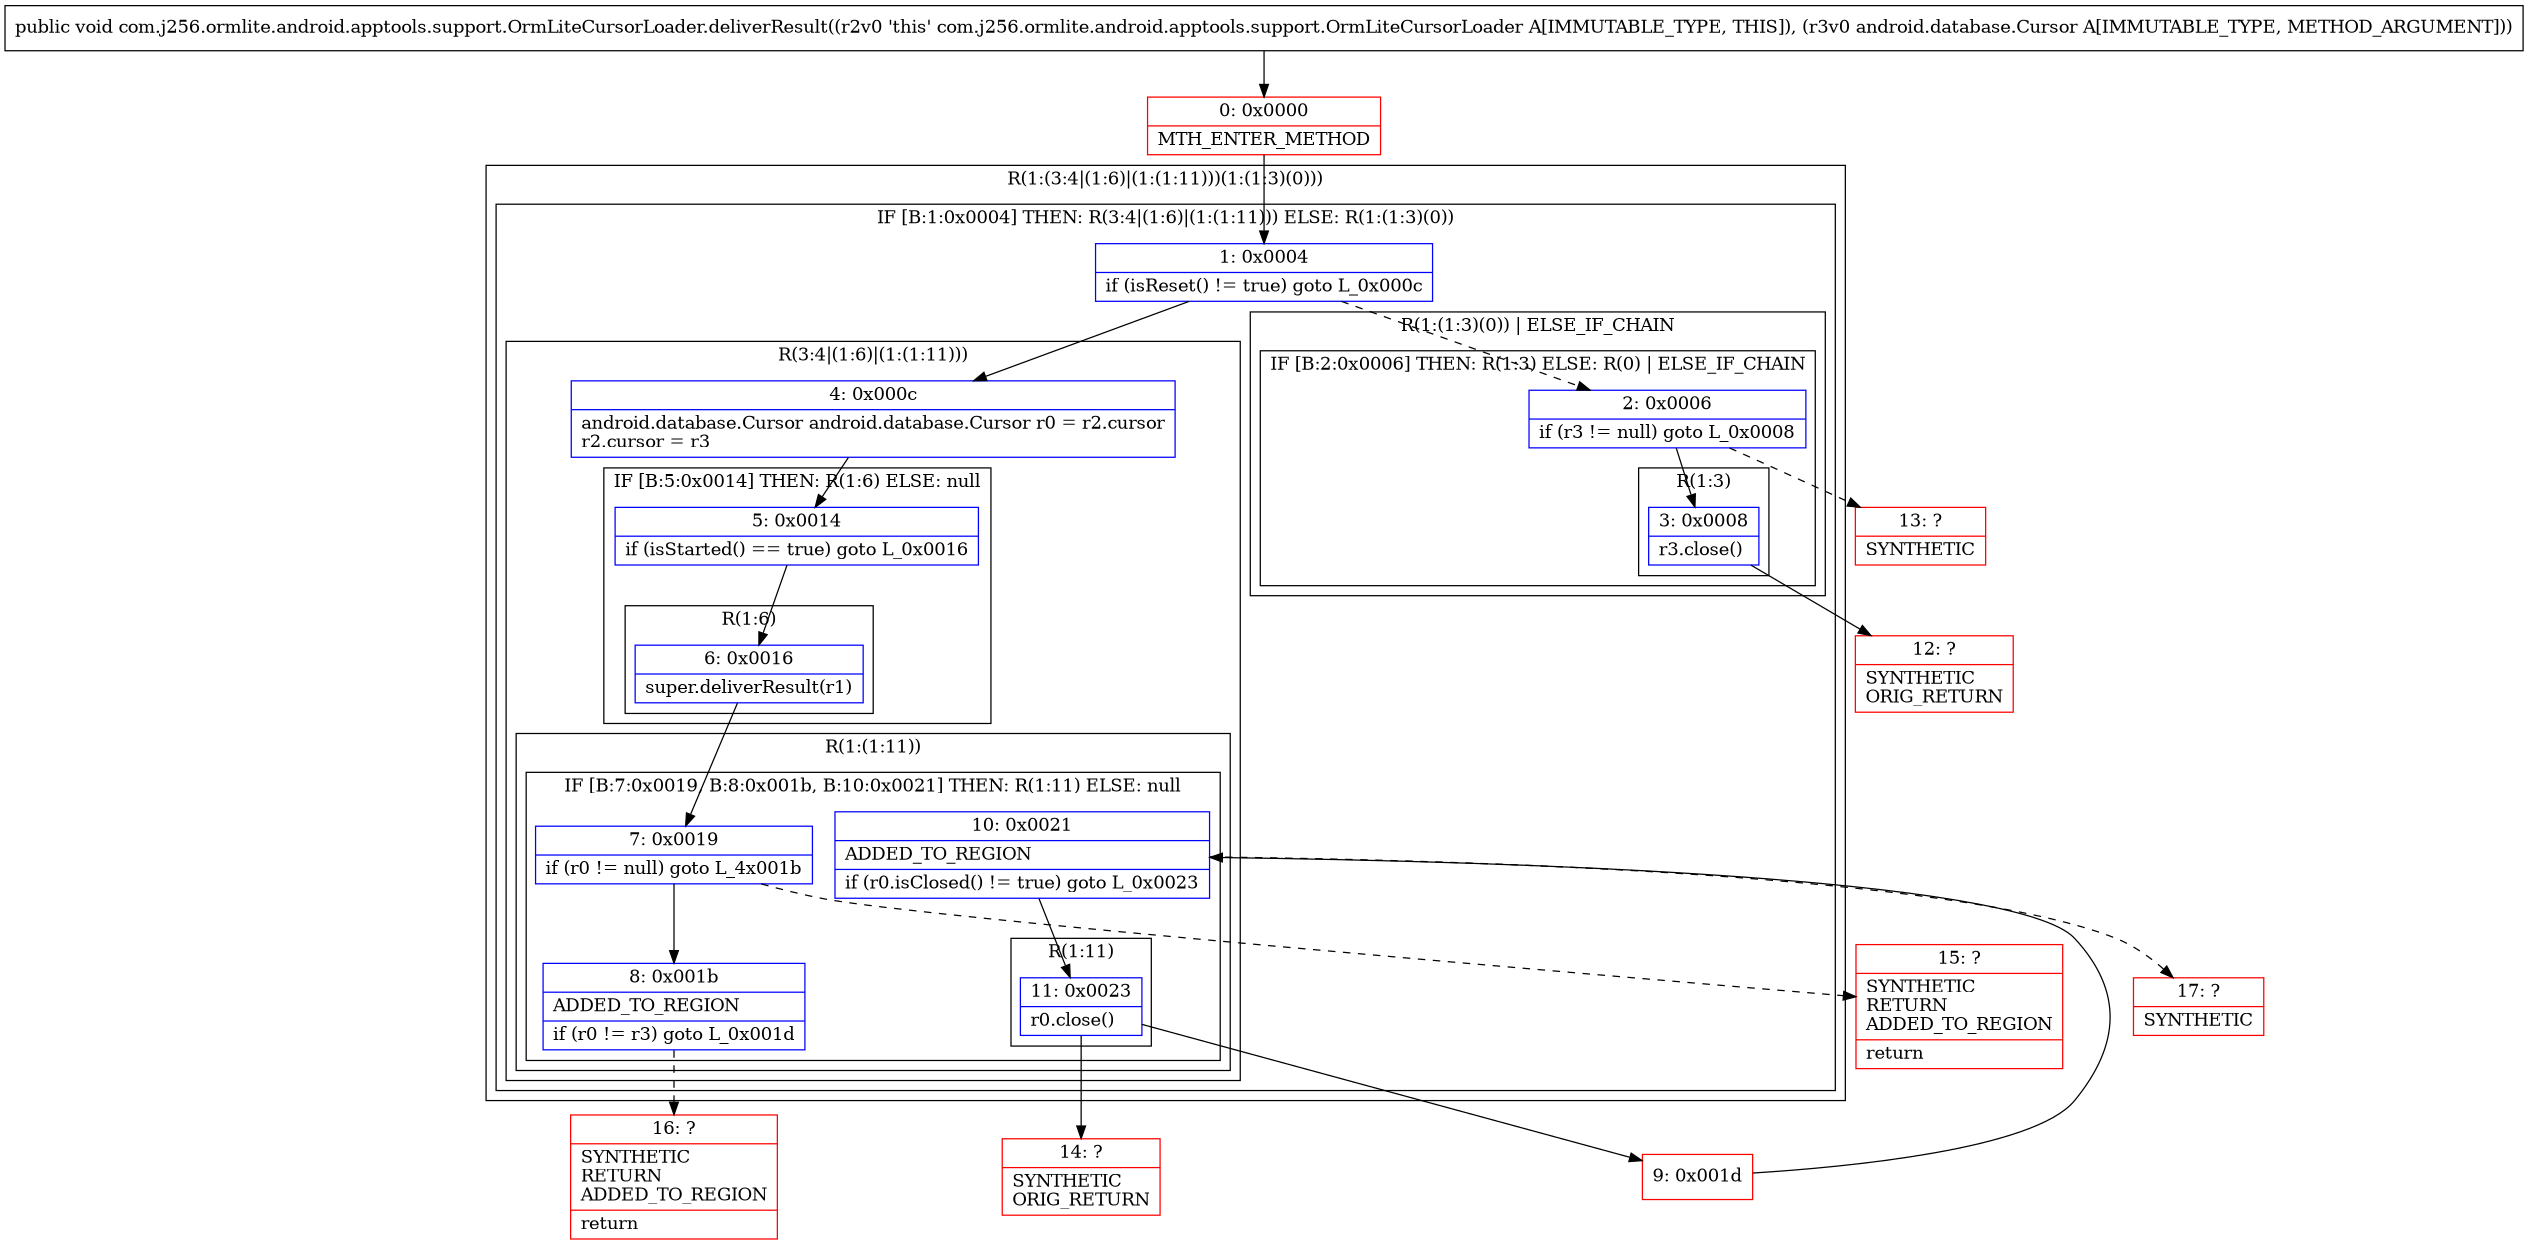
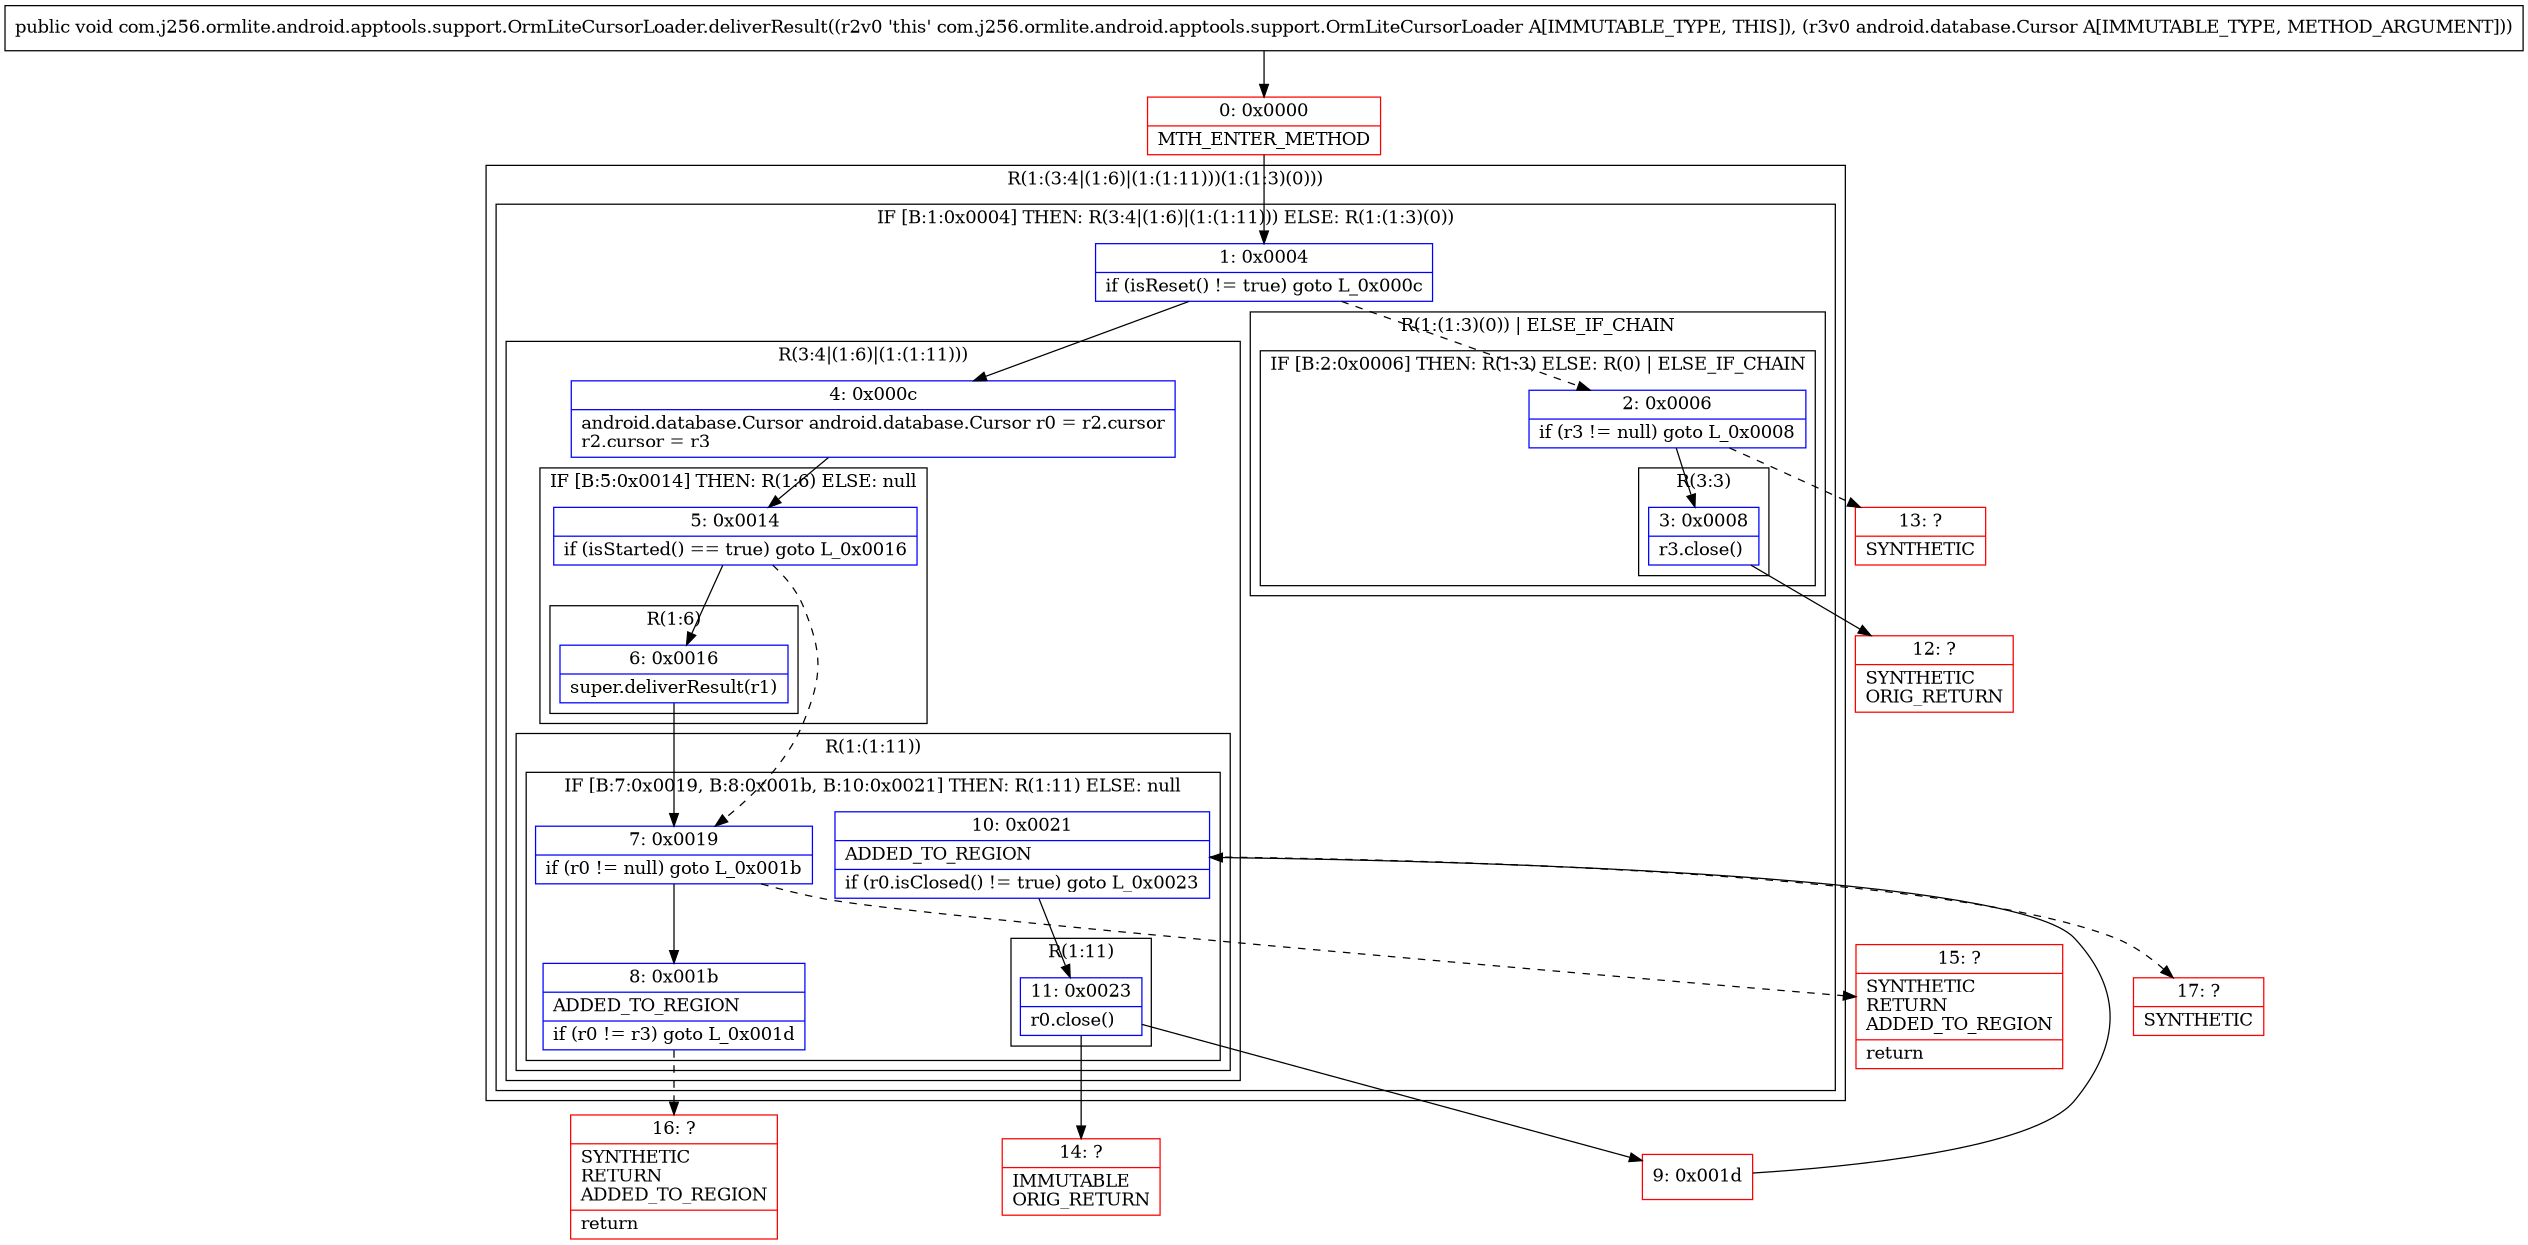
cluster "R(1:3)": label "R(1:3)" -> "R(3:3)"
edge "5: 0x0014" -> "7: 0x0019": added
node "7: 0x0019": text "if (r0 != null) goto L_4x001b" -> "if (r0 != null) goto L_0x001b"
node "14: ?": text "SYNTHETIC" -> "IMMUTABLE"
